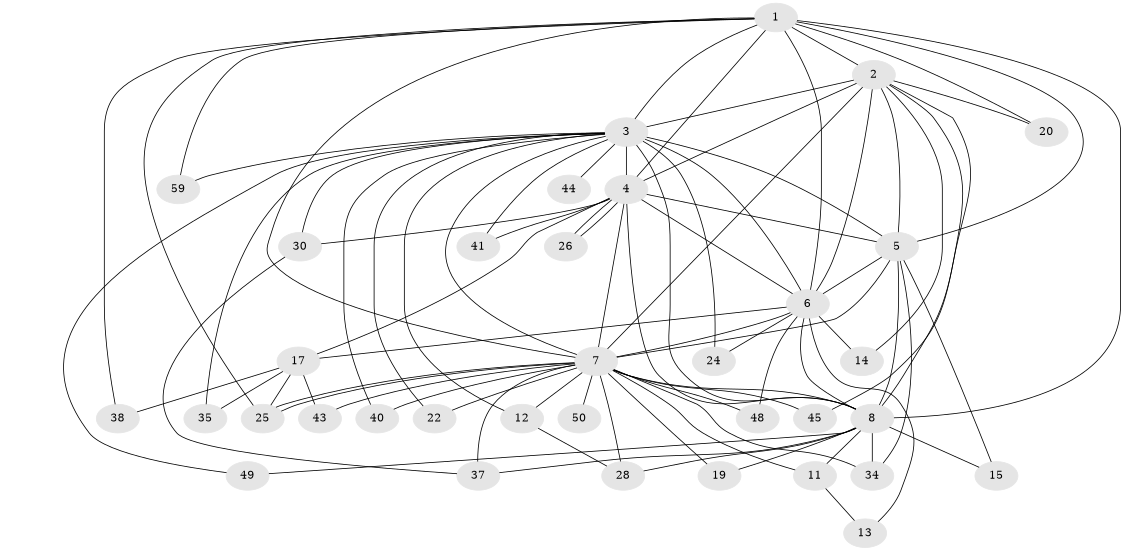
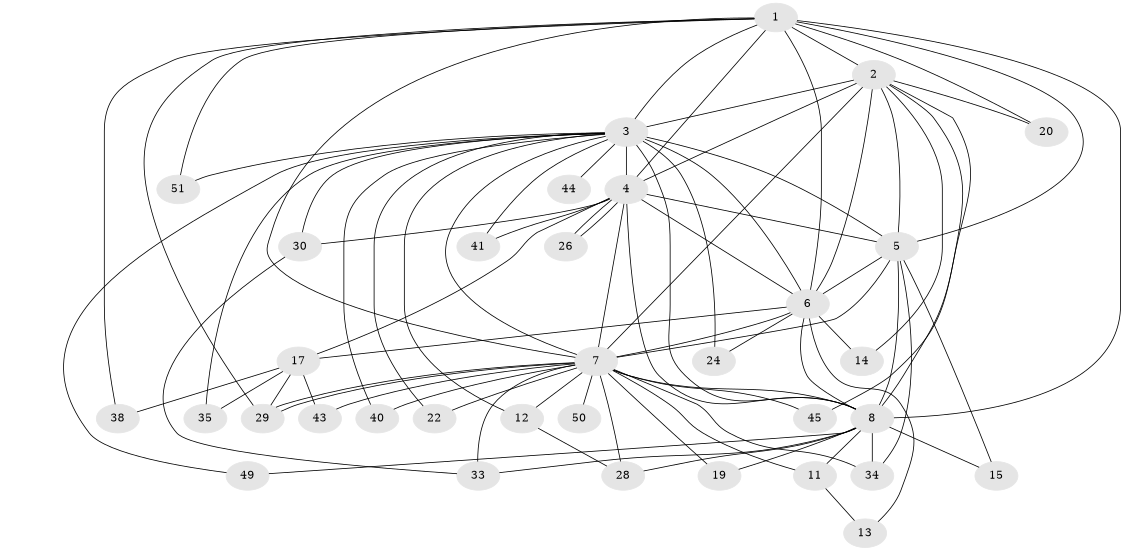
node "59": label "59" -> "51"
node "25": label "25" -> "29"
node "48": removed
node "37": label "37" -> "33"
